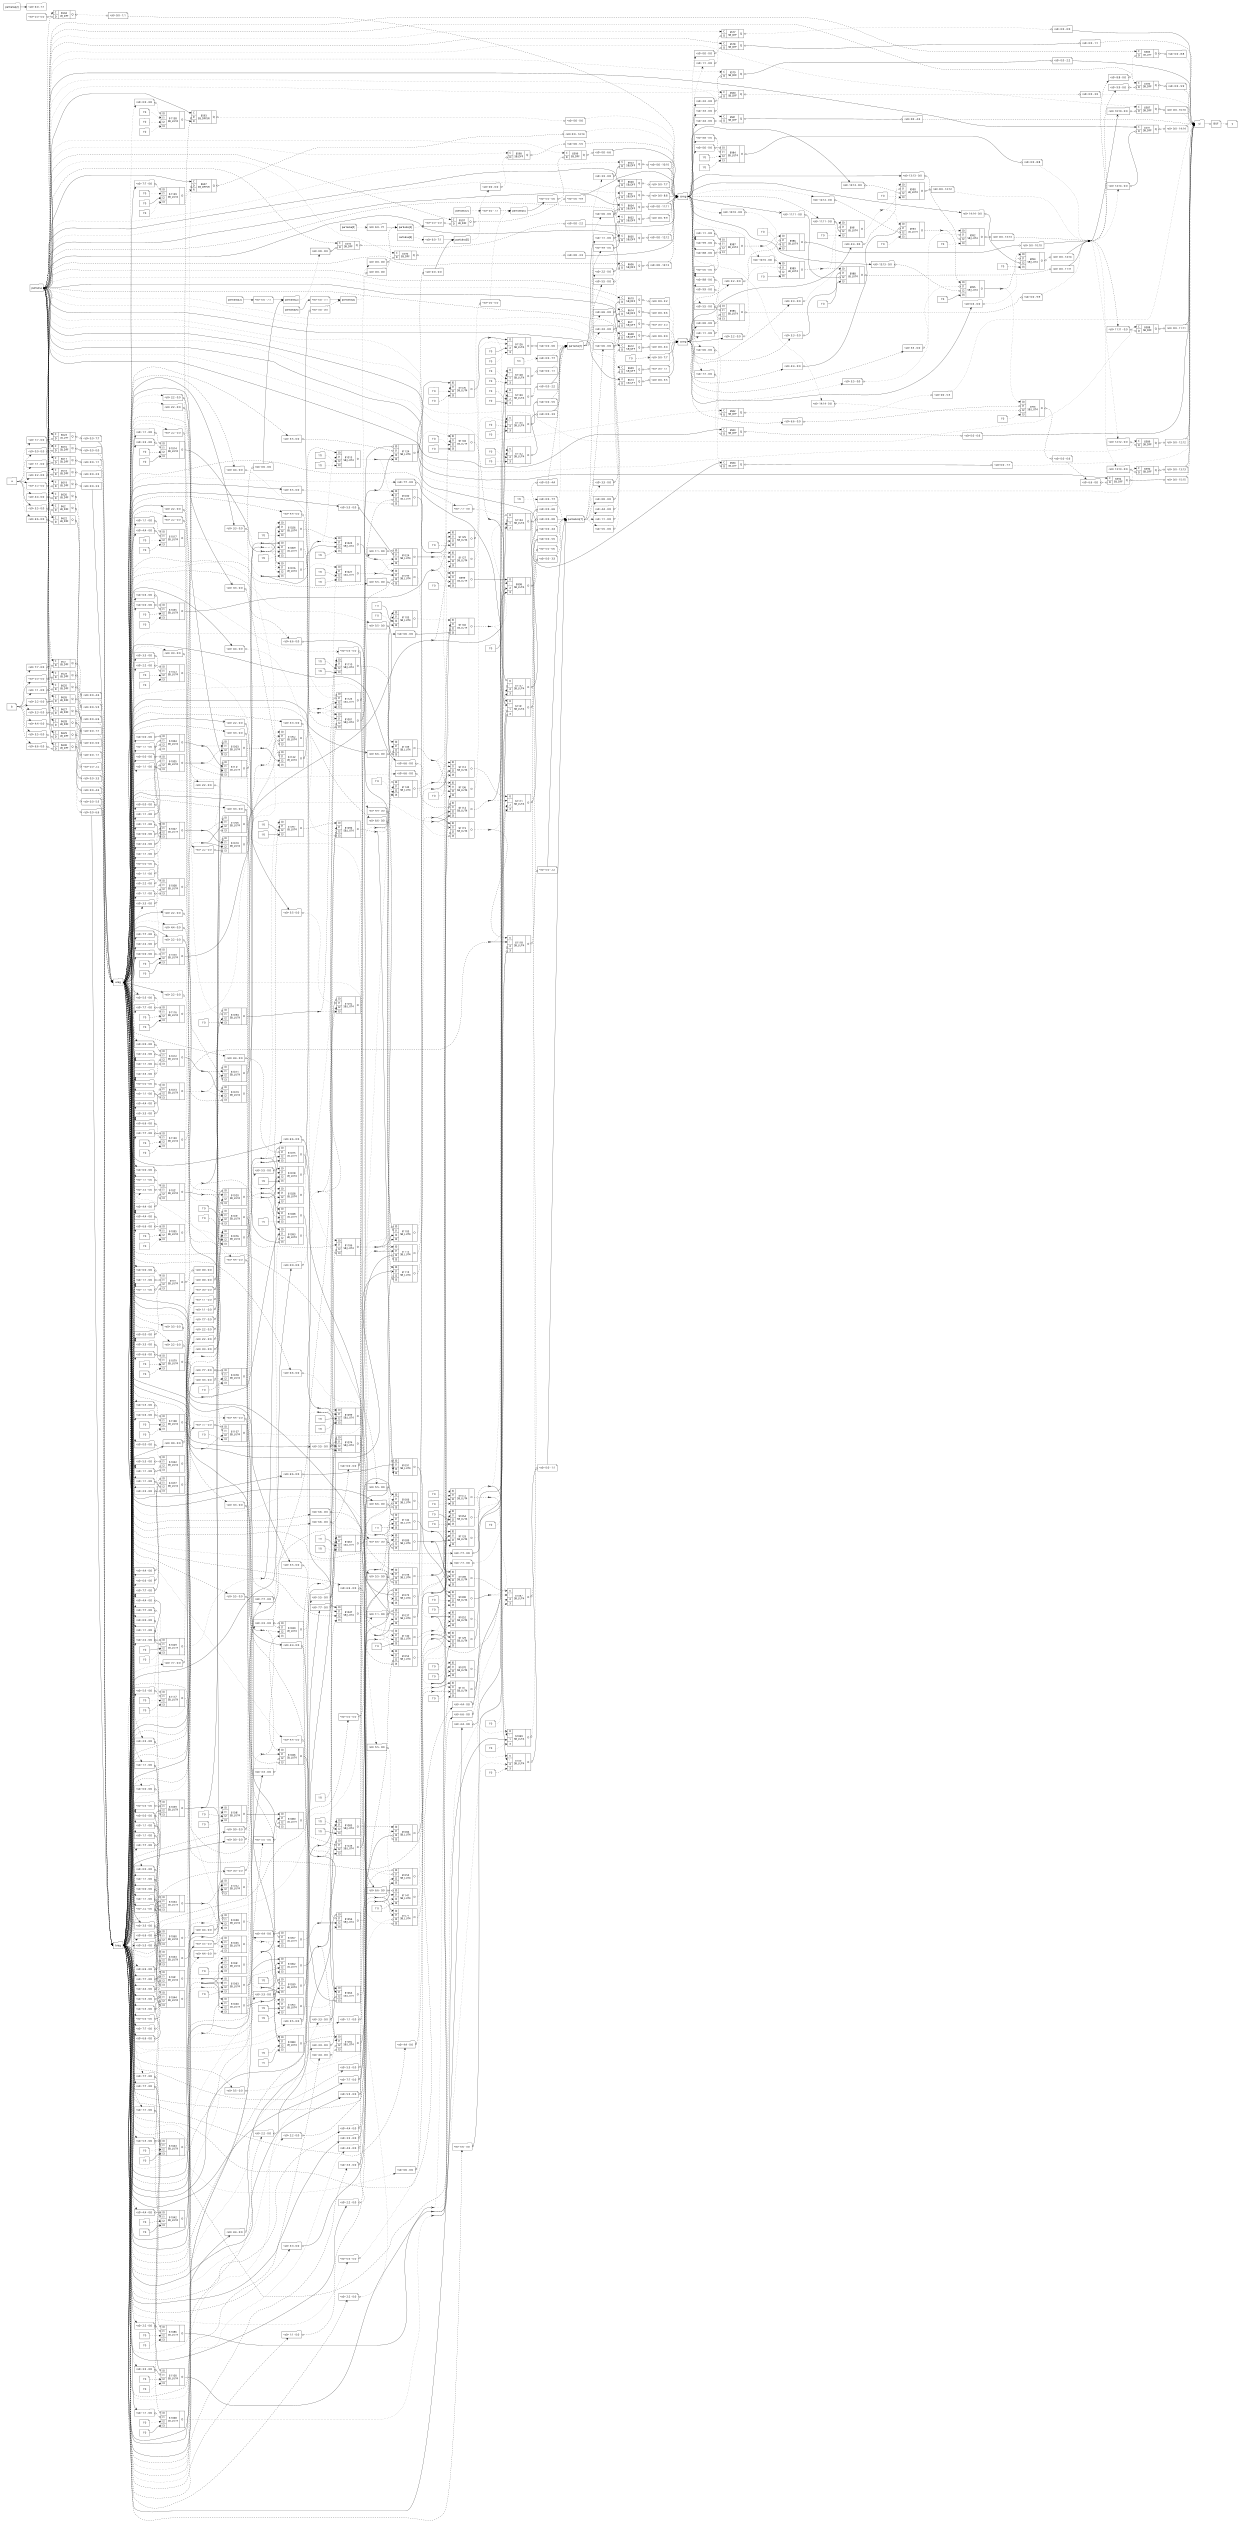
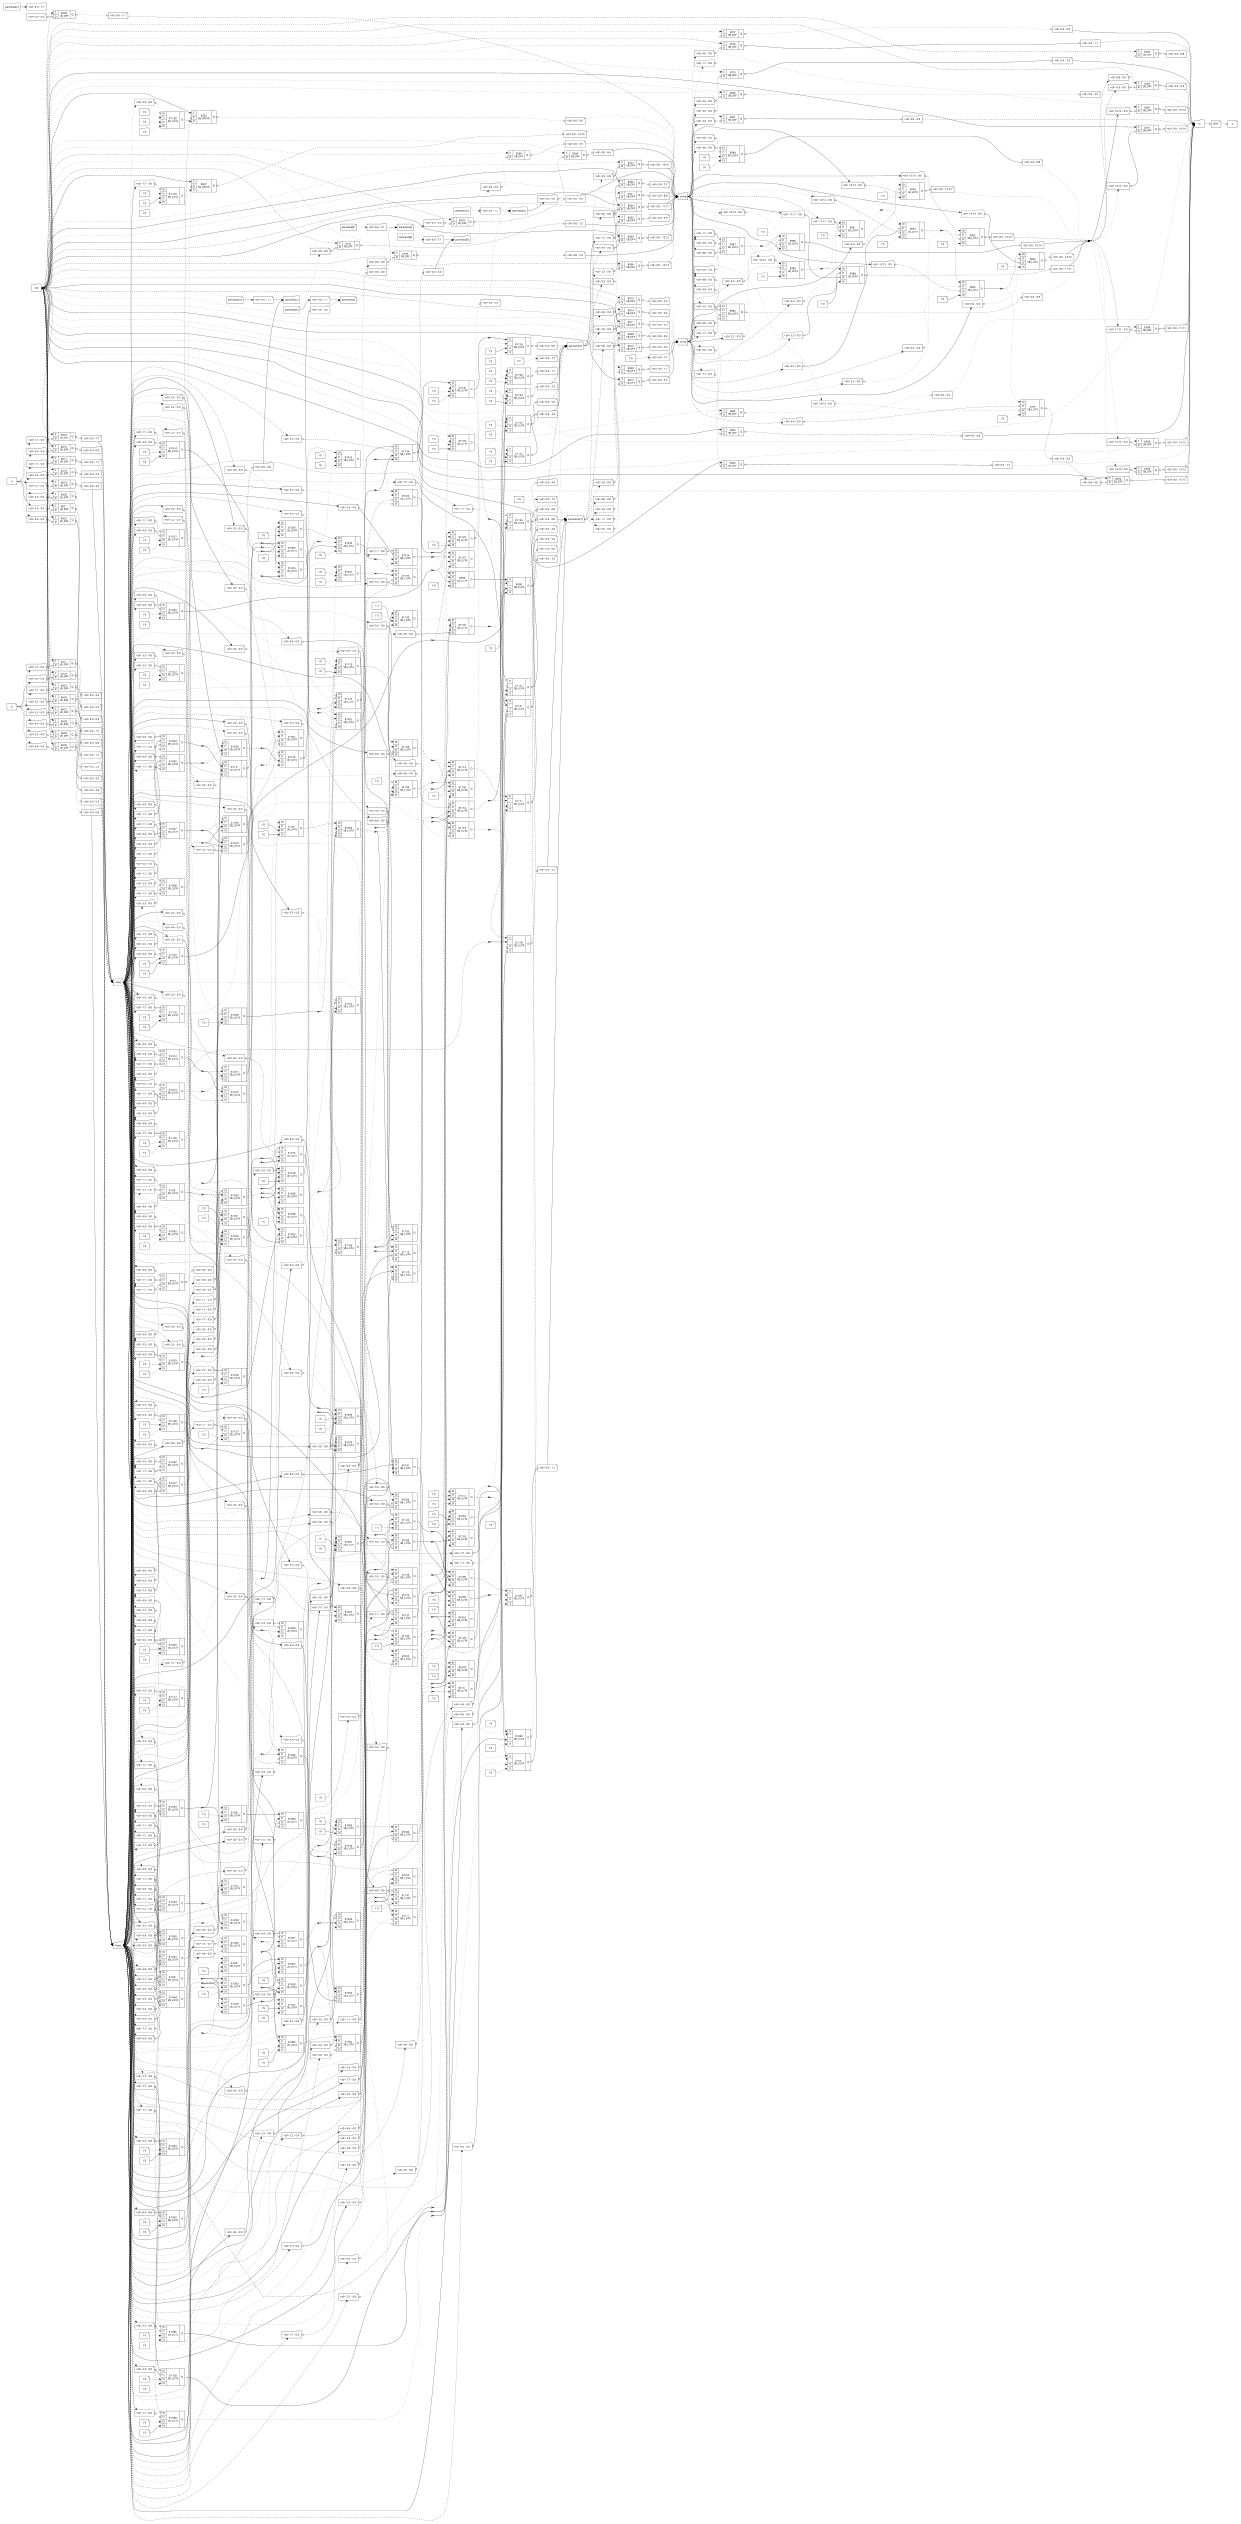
node "partialsa": label "partialsa" -> "clk"
